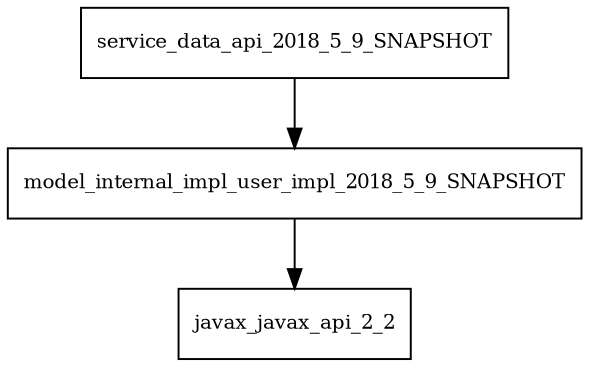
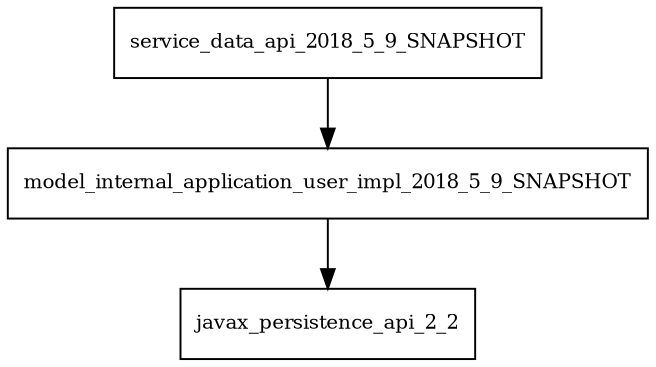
node "model_internal_impl_user_impl_2018_5_9_SNAPSHOT": label "model_internal_impl_user_impl_2018_5_9_SNAPSHOT" -> "model_internal_application_user_impl_2018_5_9_SNAPSHOT"
node "javax_javax_api_2_2": label "javax_javax_api_2_2" -> "javax_persistence_api_2_2"
